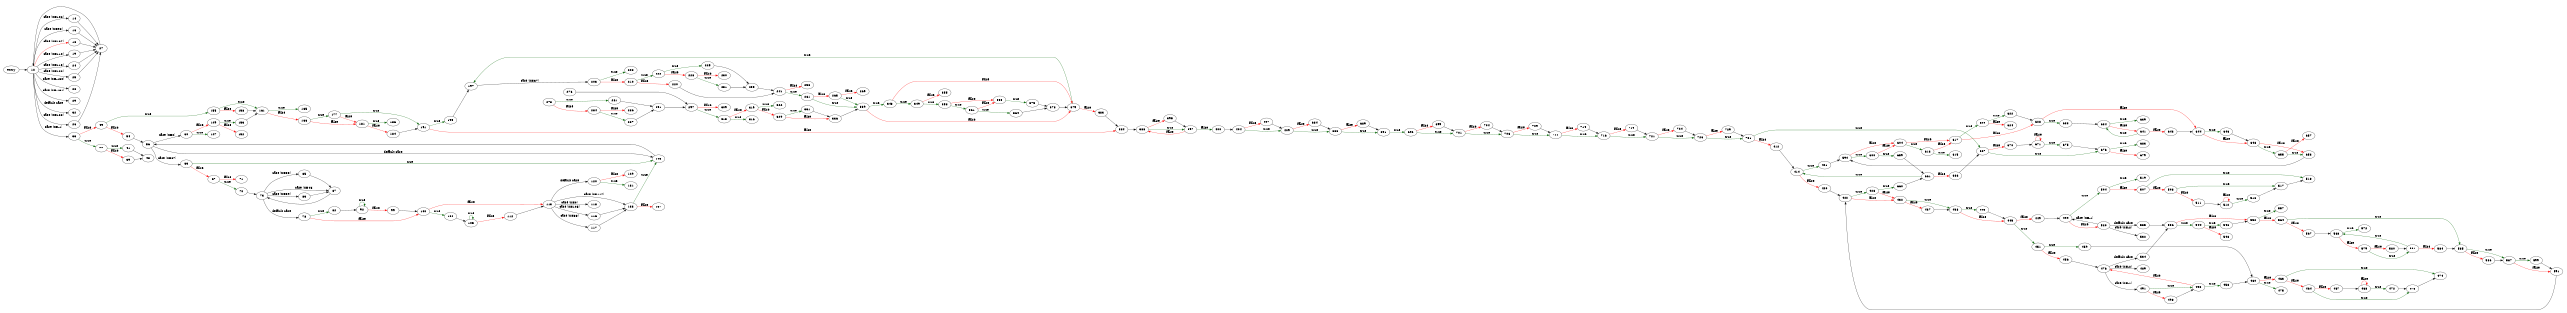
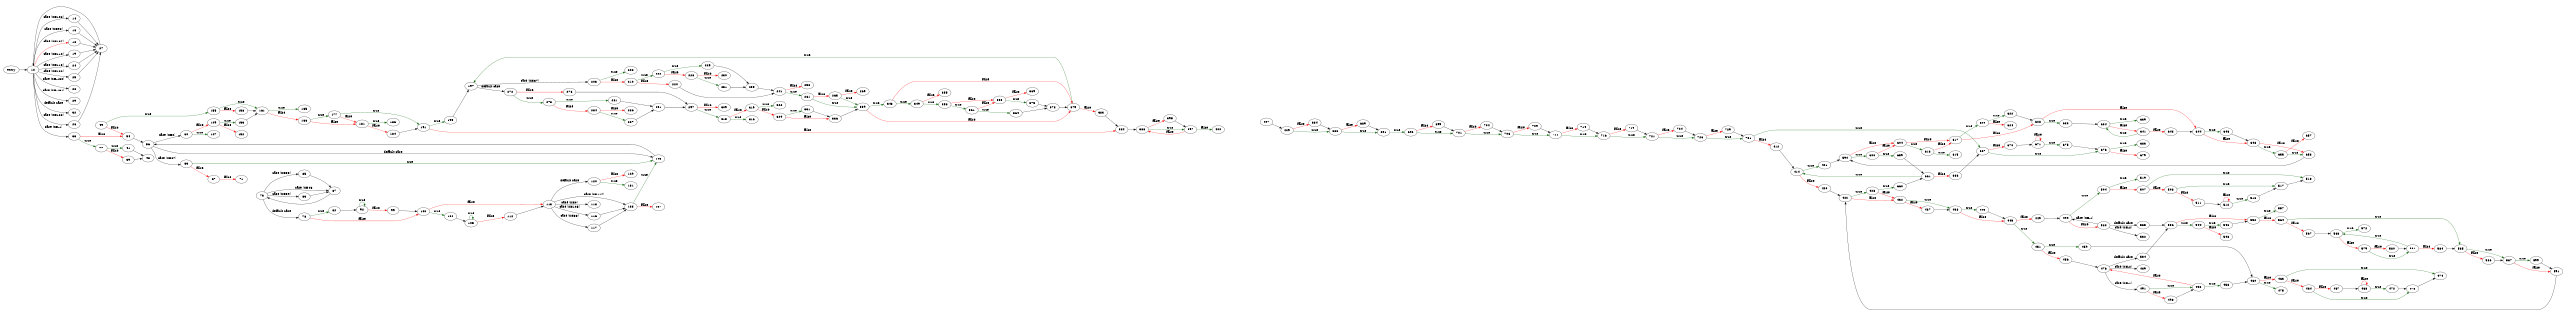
node "369": added
node "272": added
node "404": removed
edge "33" -> "49": now "33" -> "54"
node "70": removed
